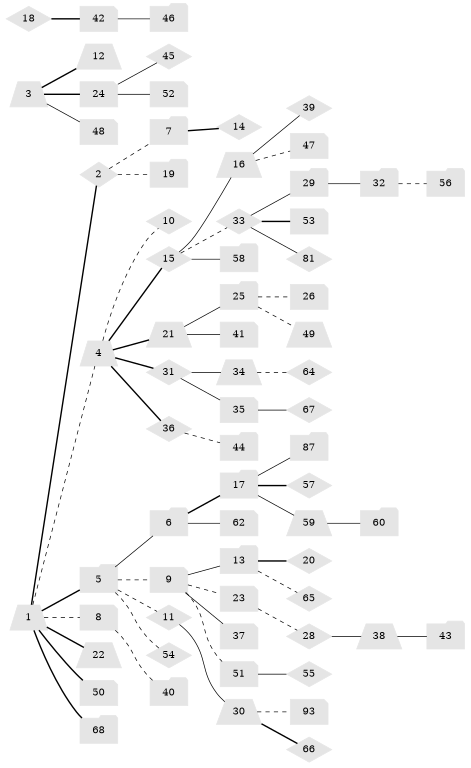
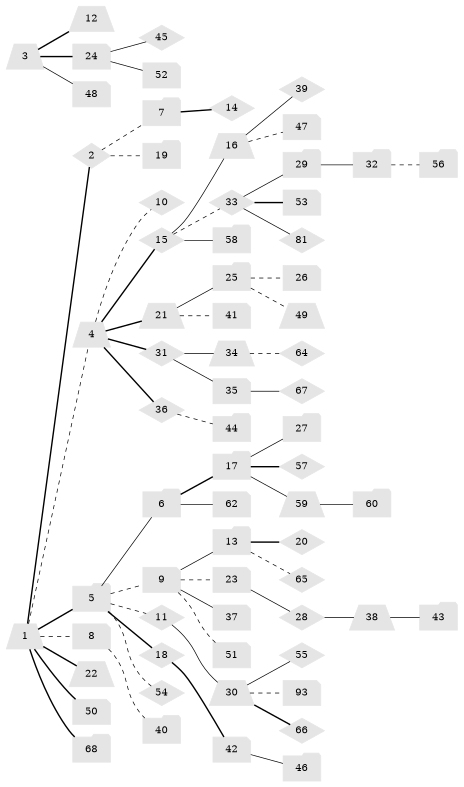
edge "21" -- "41": style solid -> dashed
node "87": label "87" -> "27"
edge "23" -- "28": style dashed -> solid
edge "5" -- "18": added
edge "51" -- "55": now "30" -- "55"
